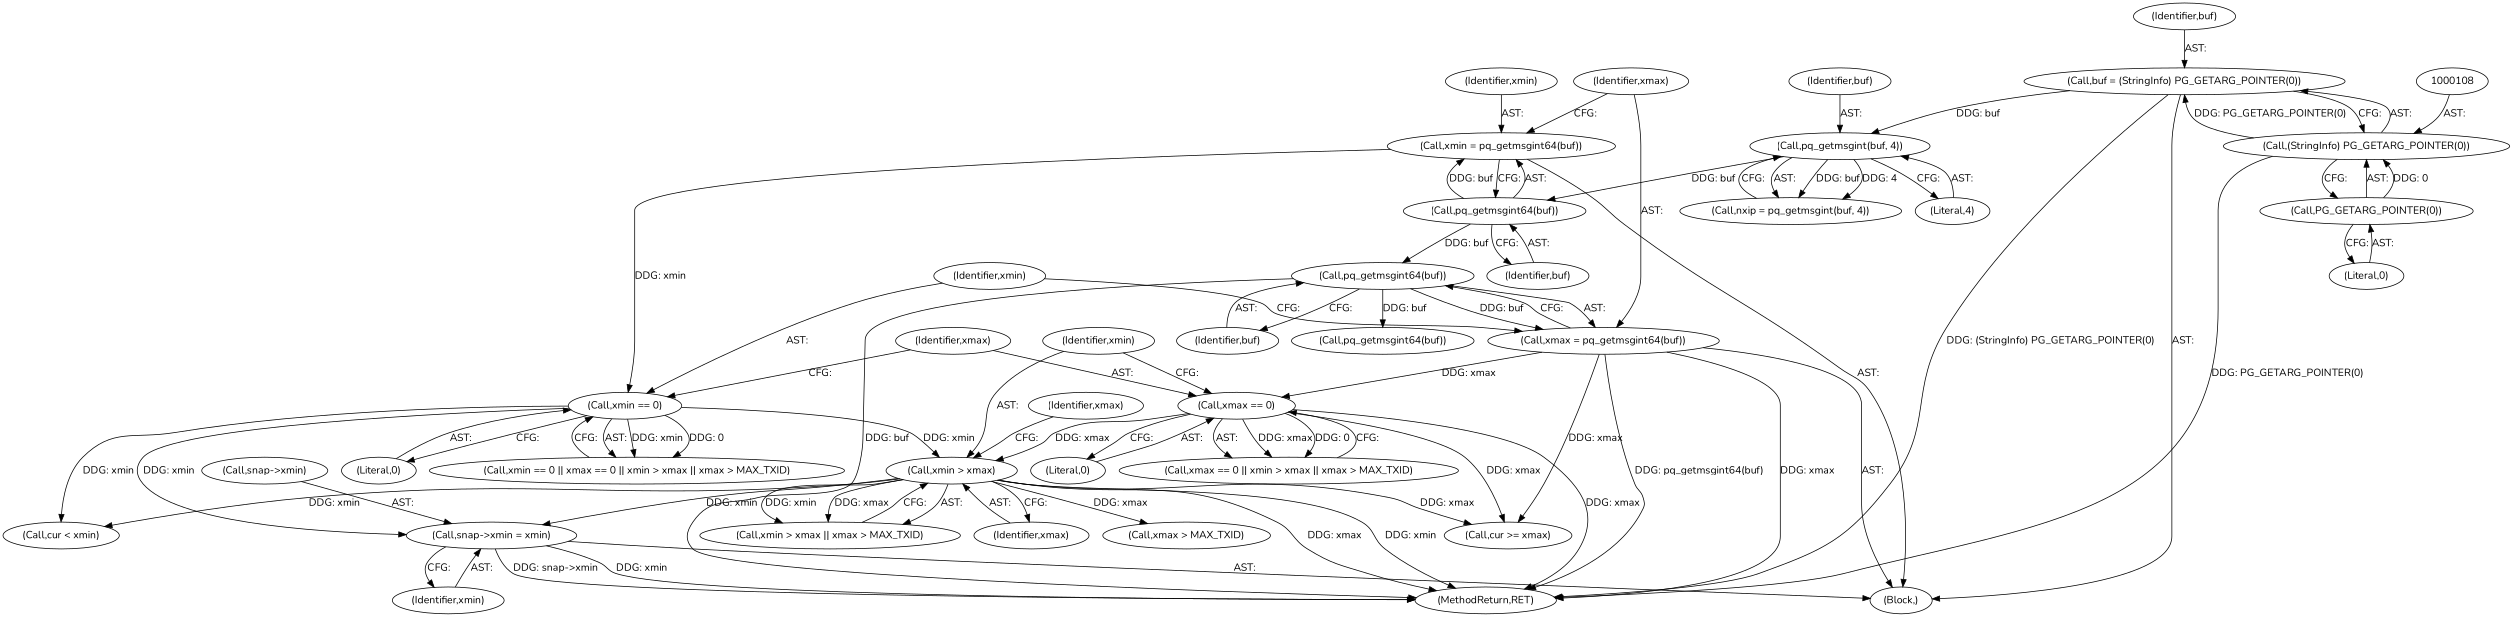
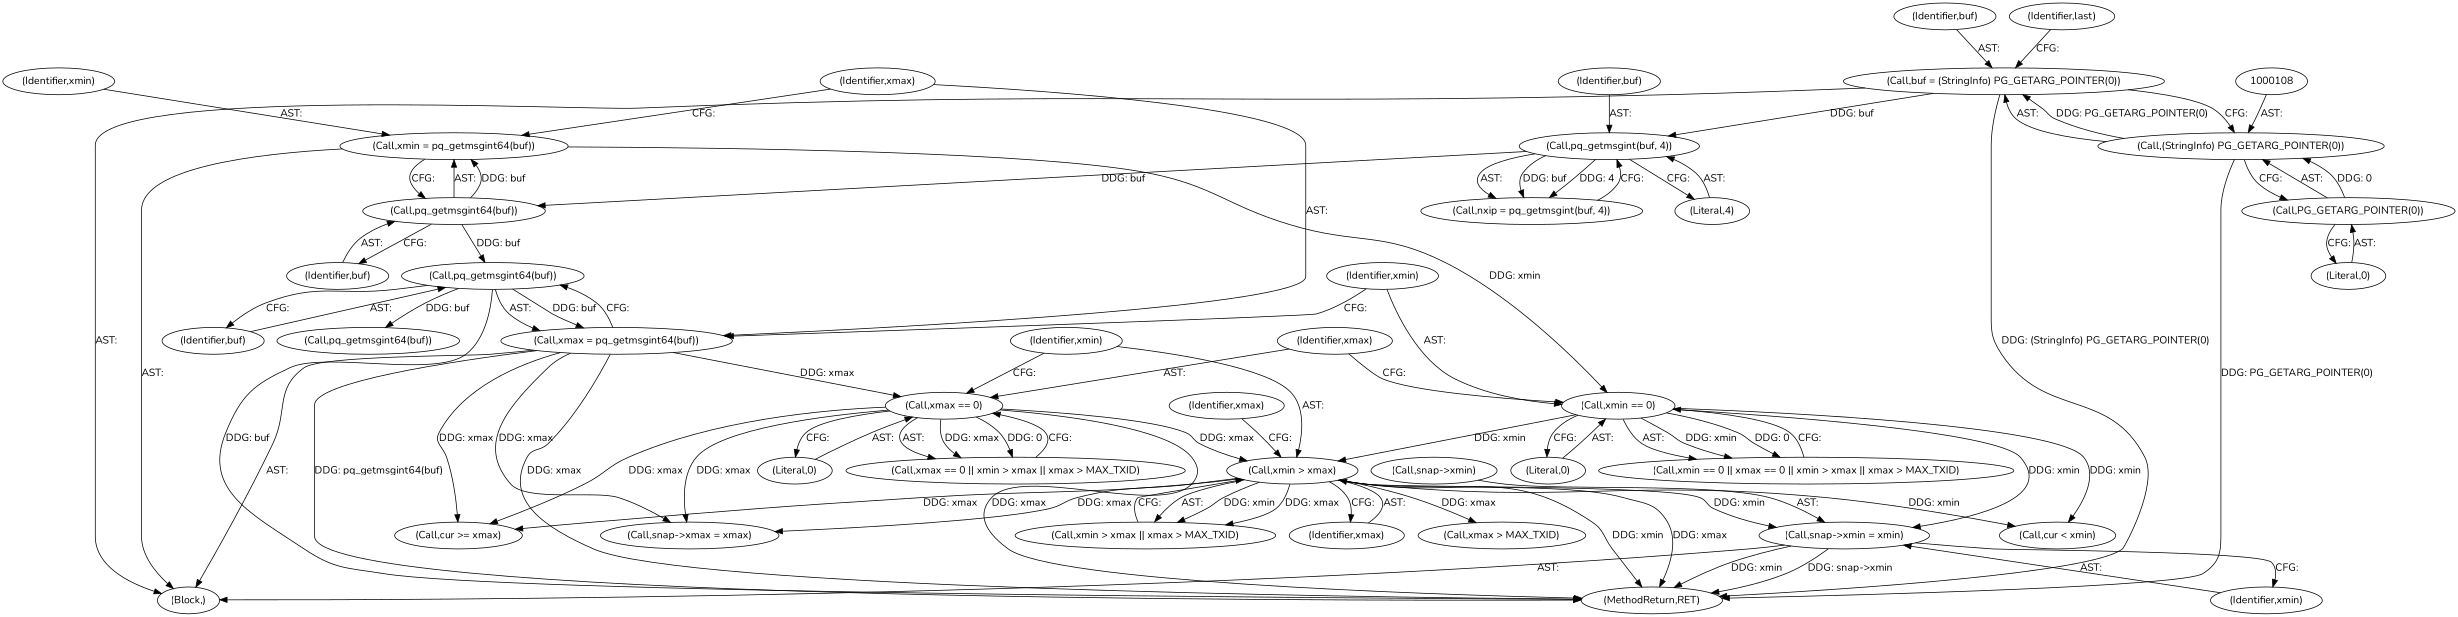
node "(Identifier,last)": added
node "(Call,snap->xmax = xmax)": added
